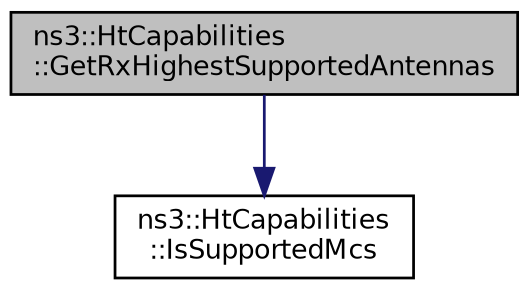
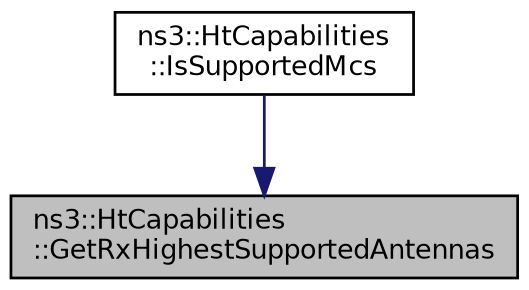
edge "ns3::HtCapabilities ::GetRxHighestSupportedAntennas" -> "ns3::HtCapabilities ::IsSupportedMcs": reversed
